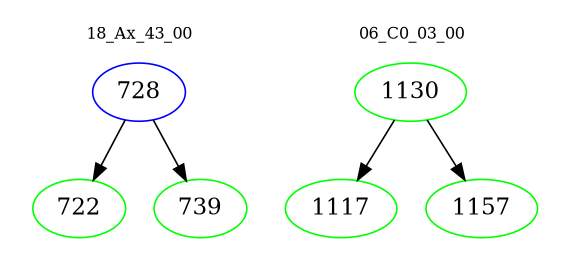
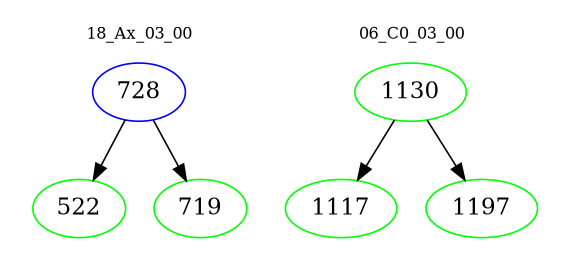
cluster "18_Ax_43_00": label "18_Ax_43_00" -> "18_Ax_03_00"
node "722": label "722" -> "522"
node "739": label "739" -> "719"
node "1157": label "1157" -> "1197"
